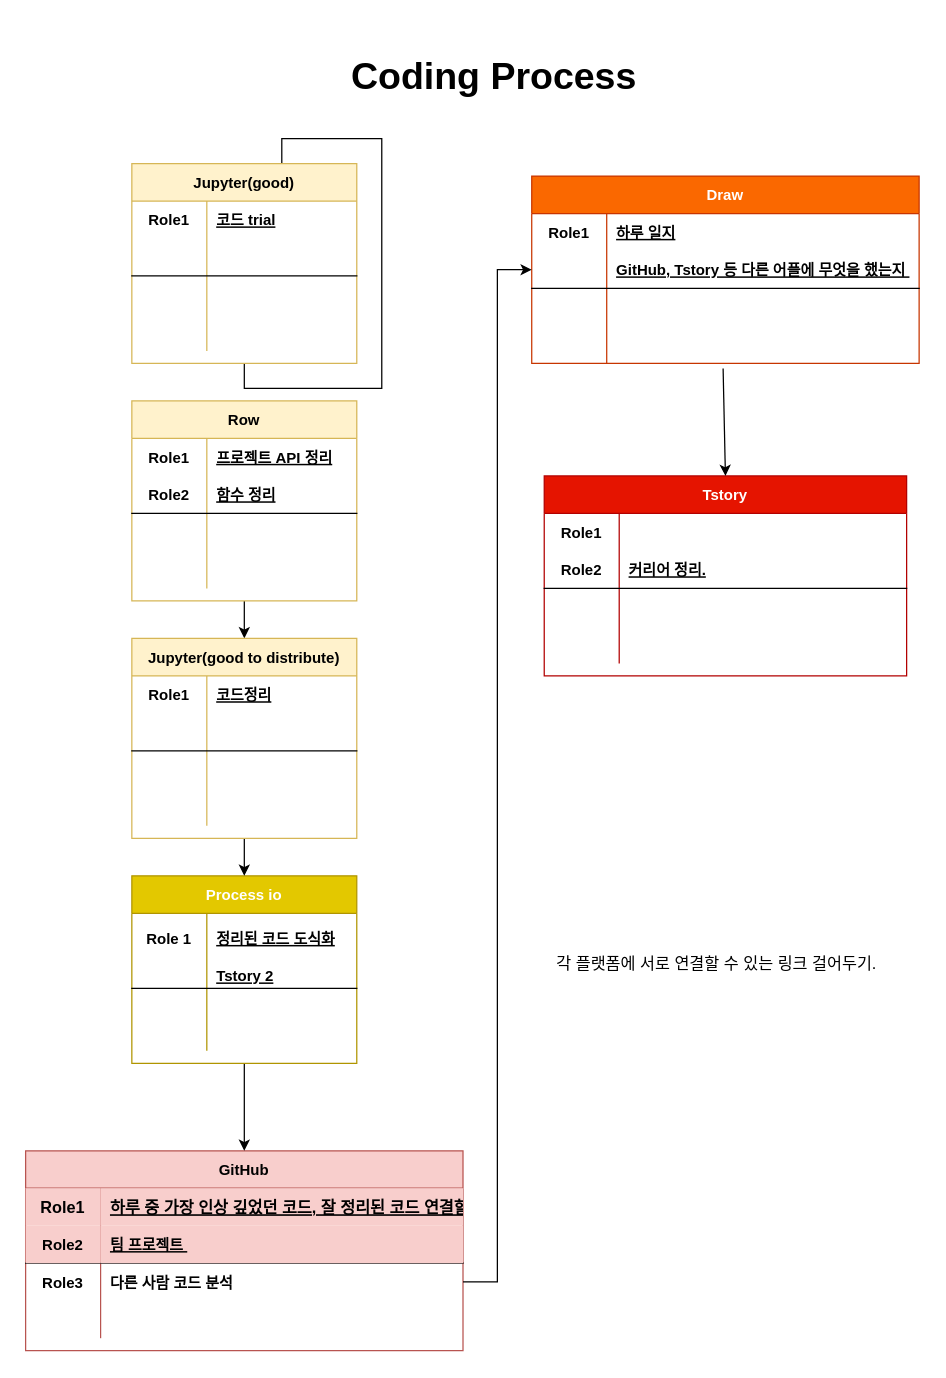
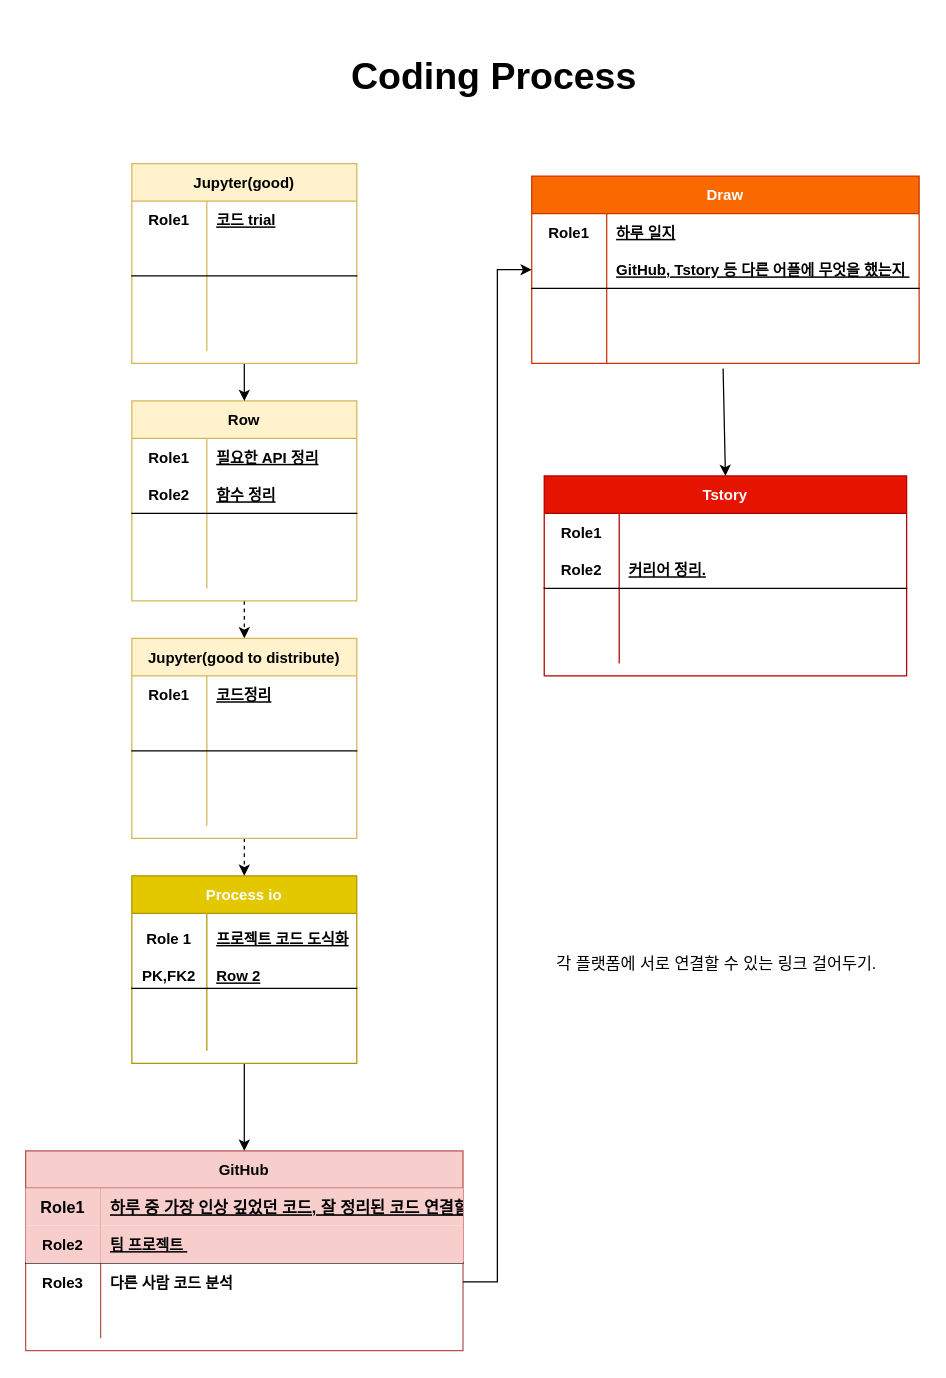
edge "Jupyter(good)" -> "코드 trial": now "Jupyter(good)" -> "Row"
node "프로젝트 API 정리": label "프로젝트 API 정리" -> "필요한 API 정리"
edge "Row" -> "Jupyter(good to distribute)": style solid -> dashed
edge "Jupyter(good to distribute)" -> "Process io": style solid -> dashed
node "정리된 코드 도식화": label "정리된 코드 도식화" -> "프로젝트 코드 도식화"
node "PK,FK2": added
node "Tstory 2": label "Tstory 2" -> "Row 2"
